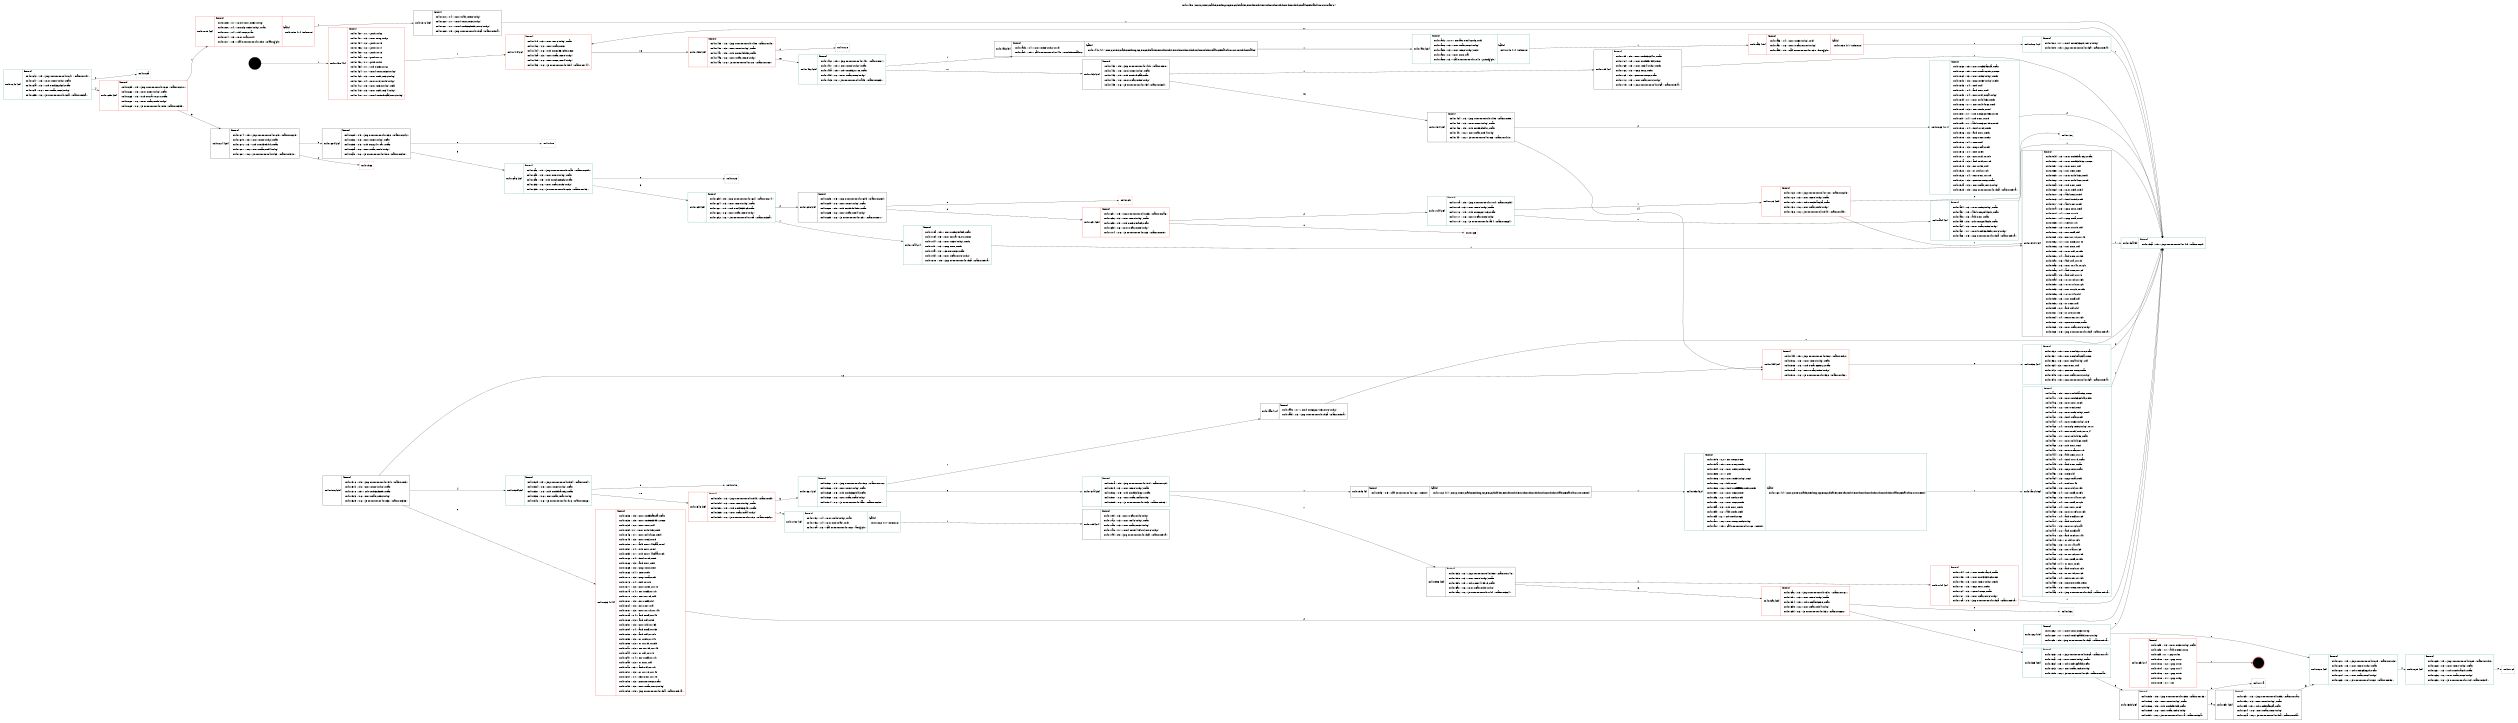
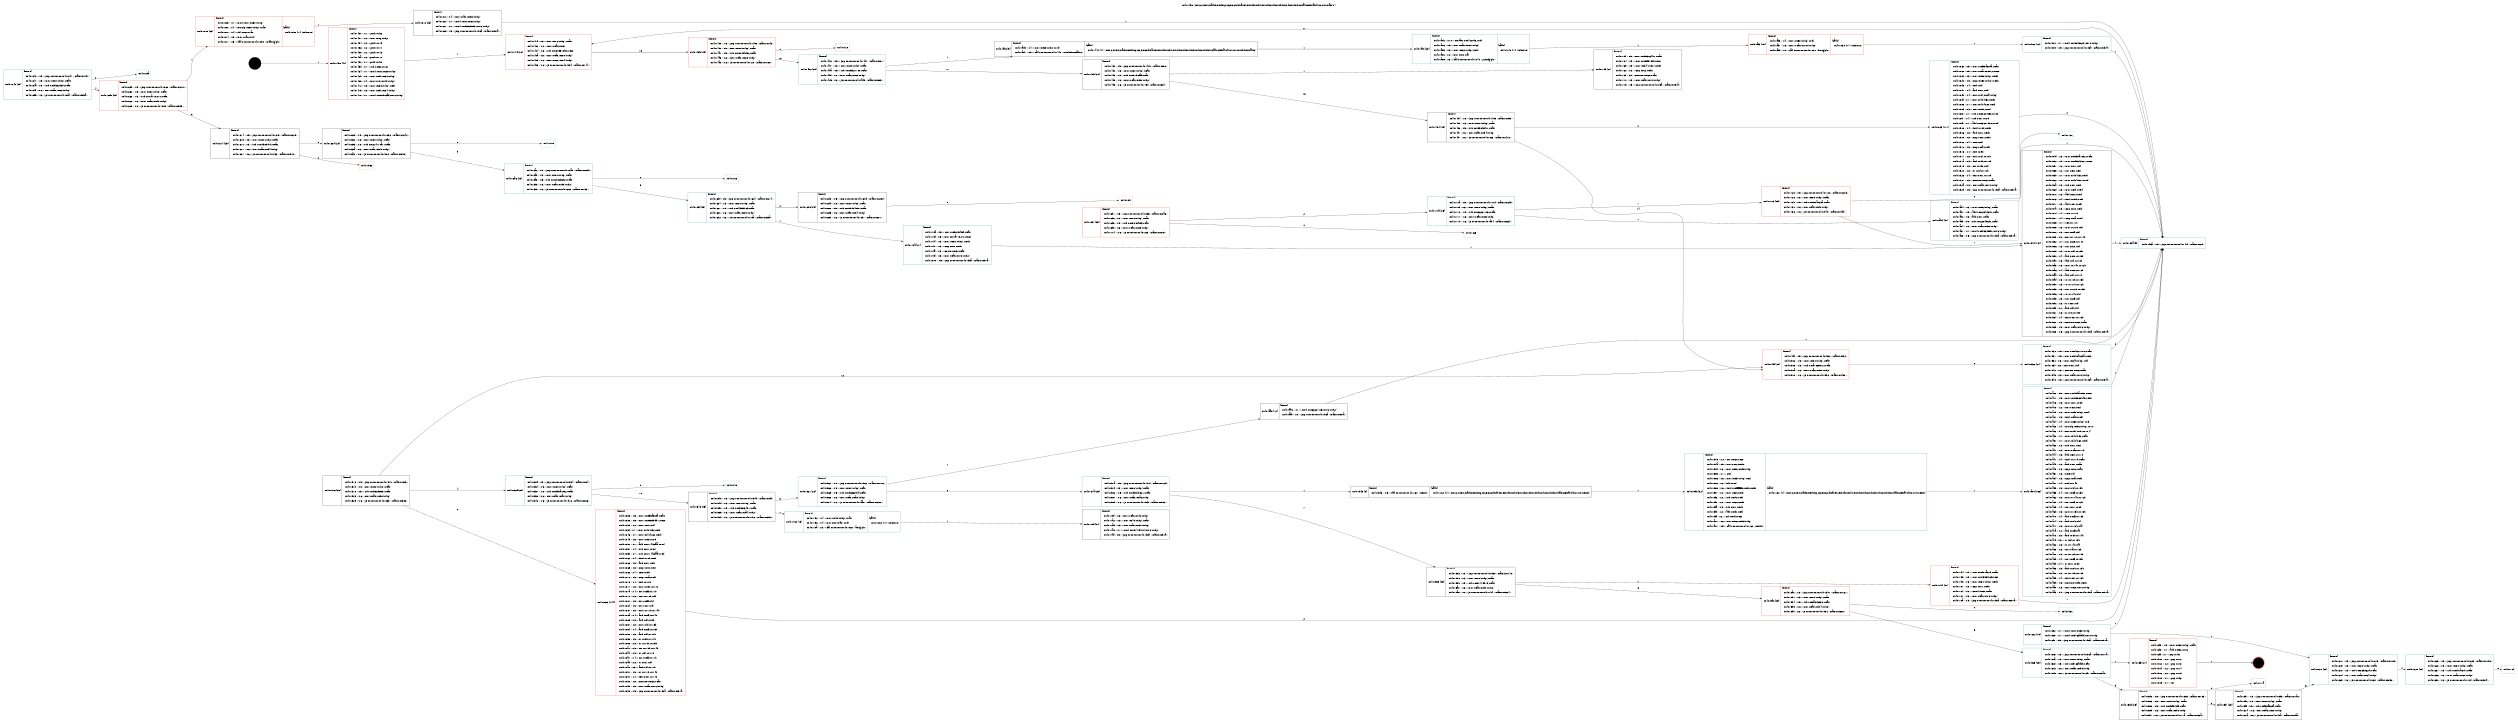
edge "0x40175f [27]" -> "0x401d6a [5]": removed, label "1"
edge "0x4016d8 [25]" -> "0x4016f1 [25]": removed, label "2"
node "0x401548 [25]": color red -> black
edge "0x4015c5 [25]" -> "0x401cf5 [21]": added, label "1"
